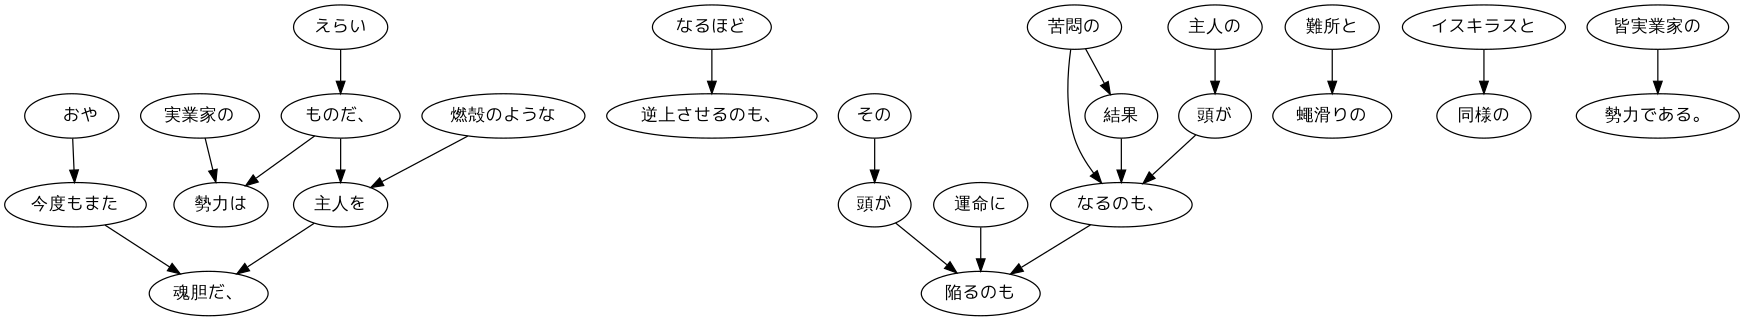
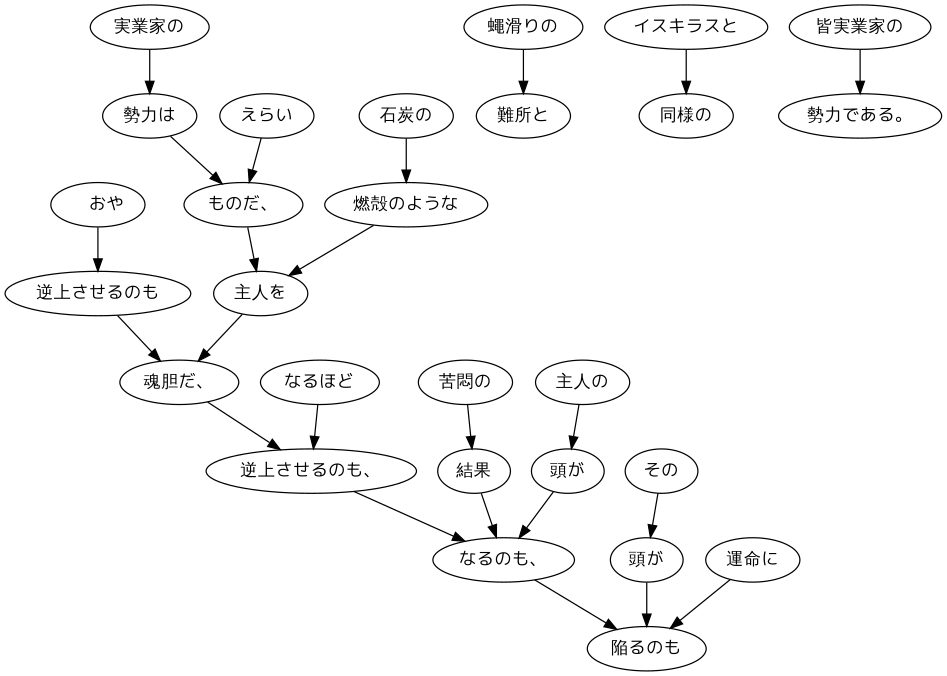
edge "難所と" -> "蠅滑りの": reversed
edge "苦悶の" -> "なるのも、": now "逆上させるのも、" -> "なるのも、"
node "石炭の": added
edge "ものだ、" -> "勢力は": reversed
node "今度もまた": label "今度もまた" -> "逆上させるのも"
edge "魂胆だ、" -> "逆上させるのも、": added
